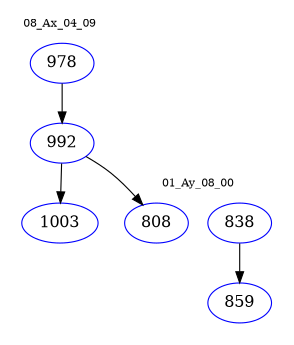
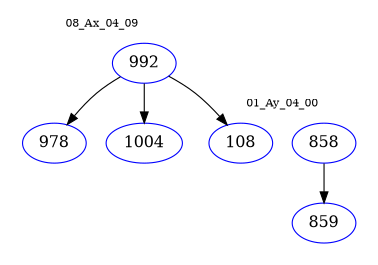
edge "978" -> "992": reversed
cluster "01_Ay_08_00": label "01_Ay_08_00" -> "01_Ay_04_00"
node "1003": label "1003" -> "1004"
node "808": label "808" -> "108"
node "838": label "838" -> "858"
